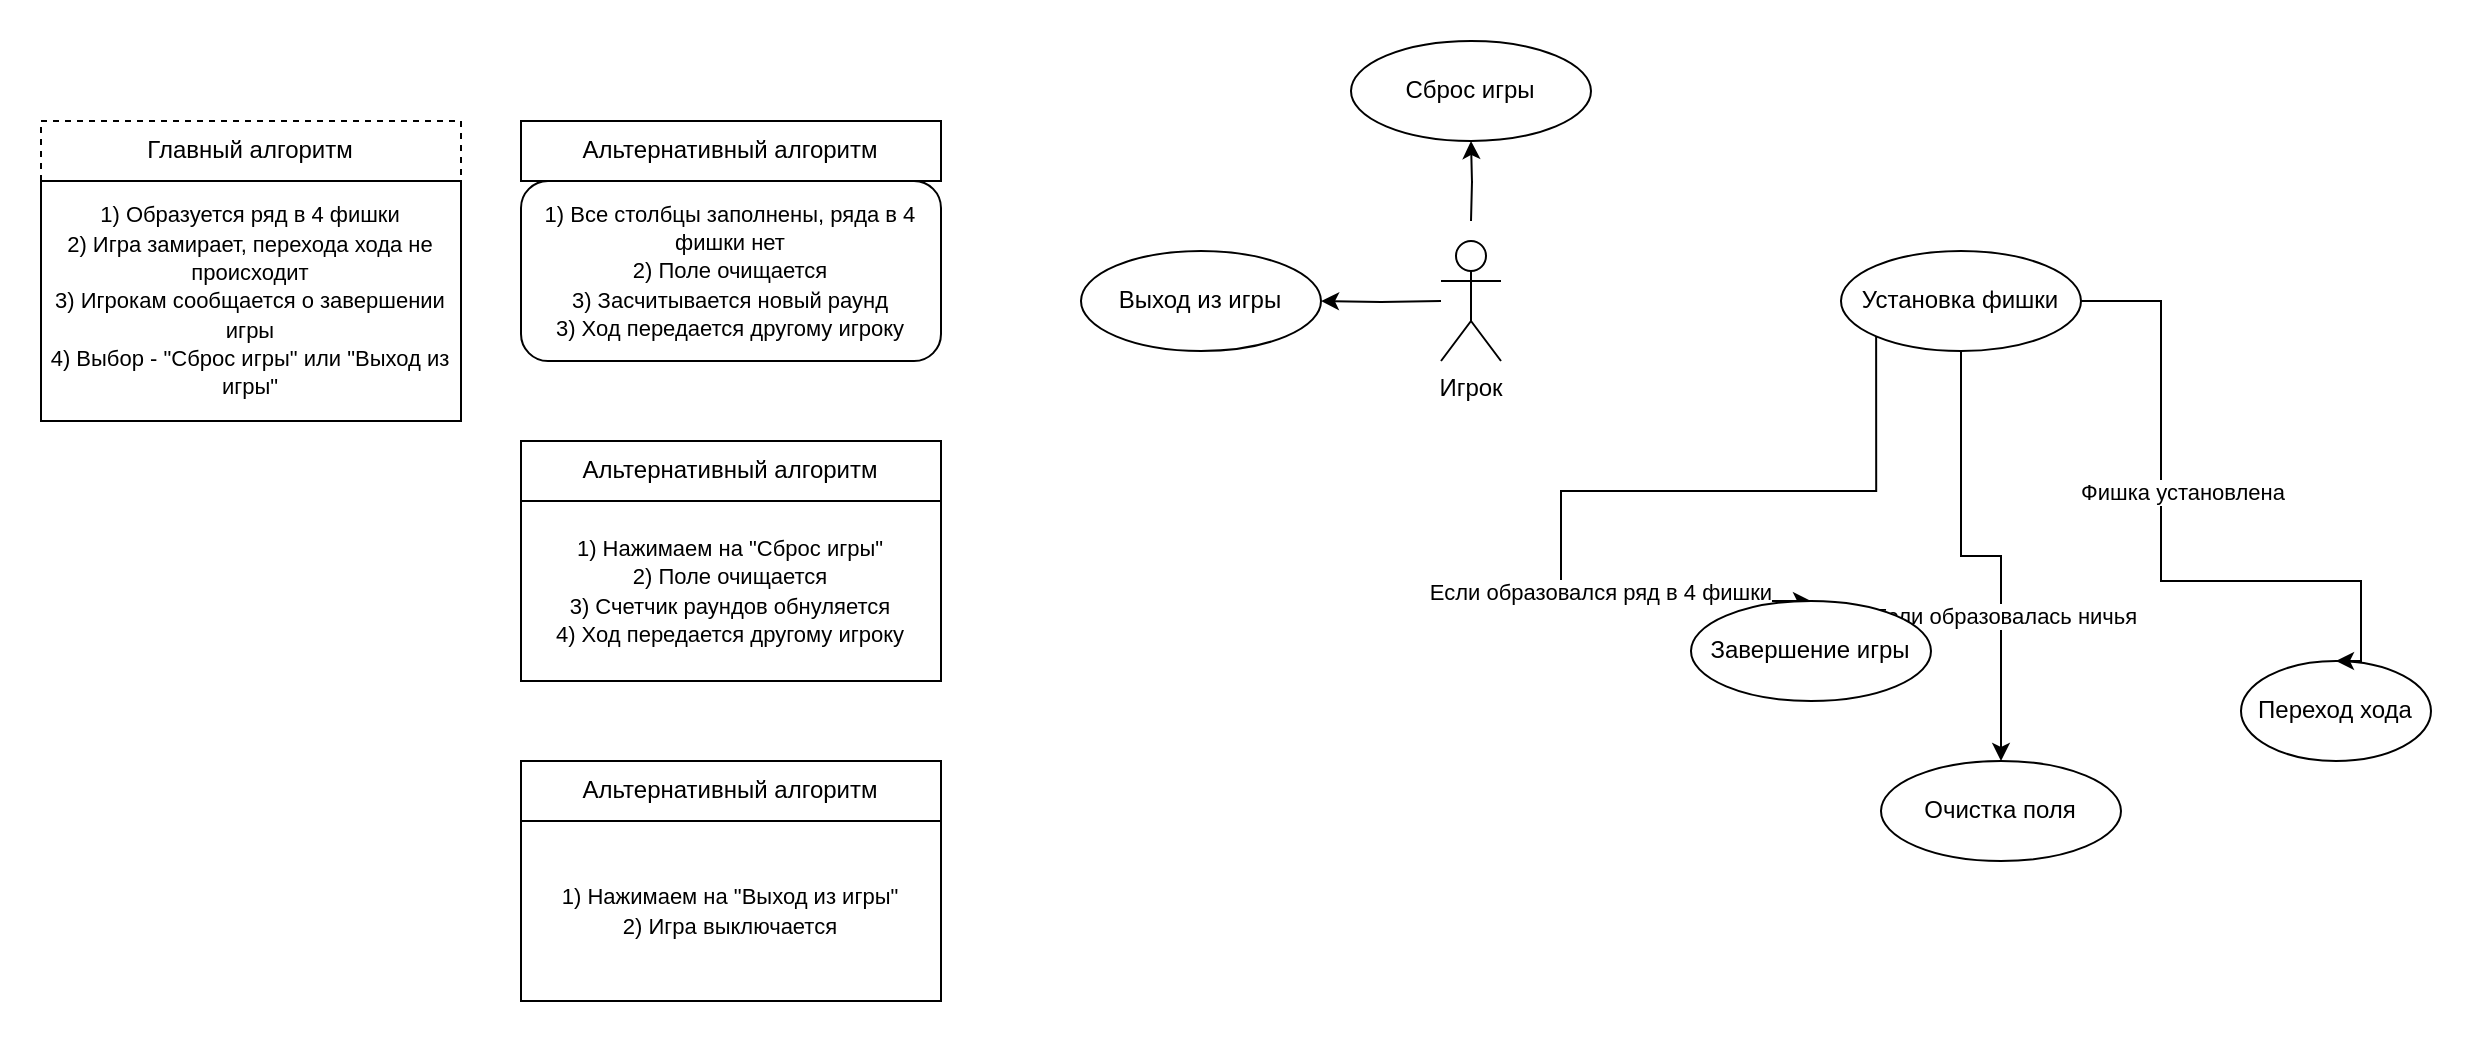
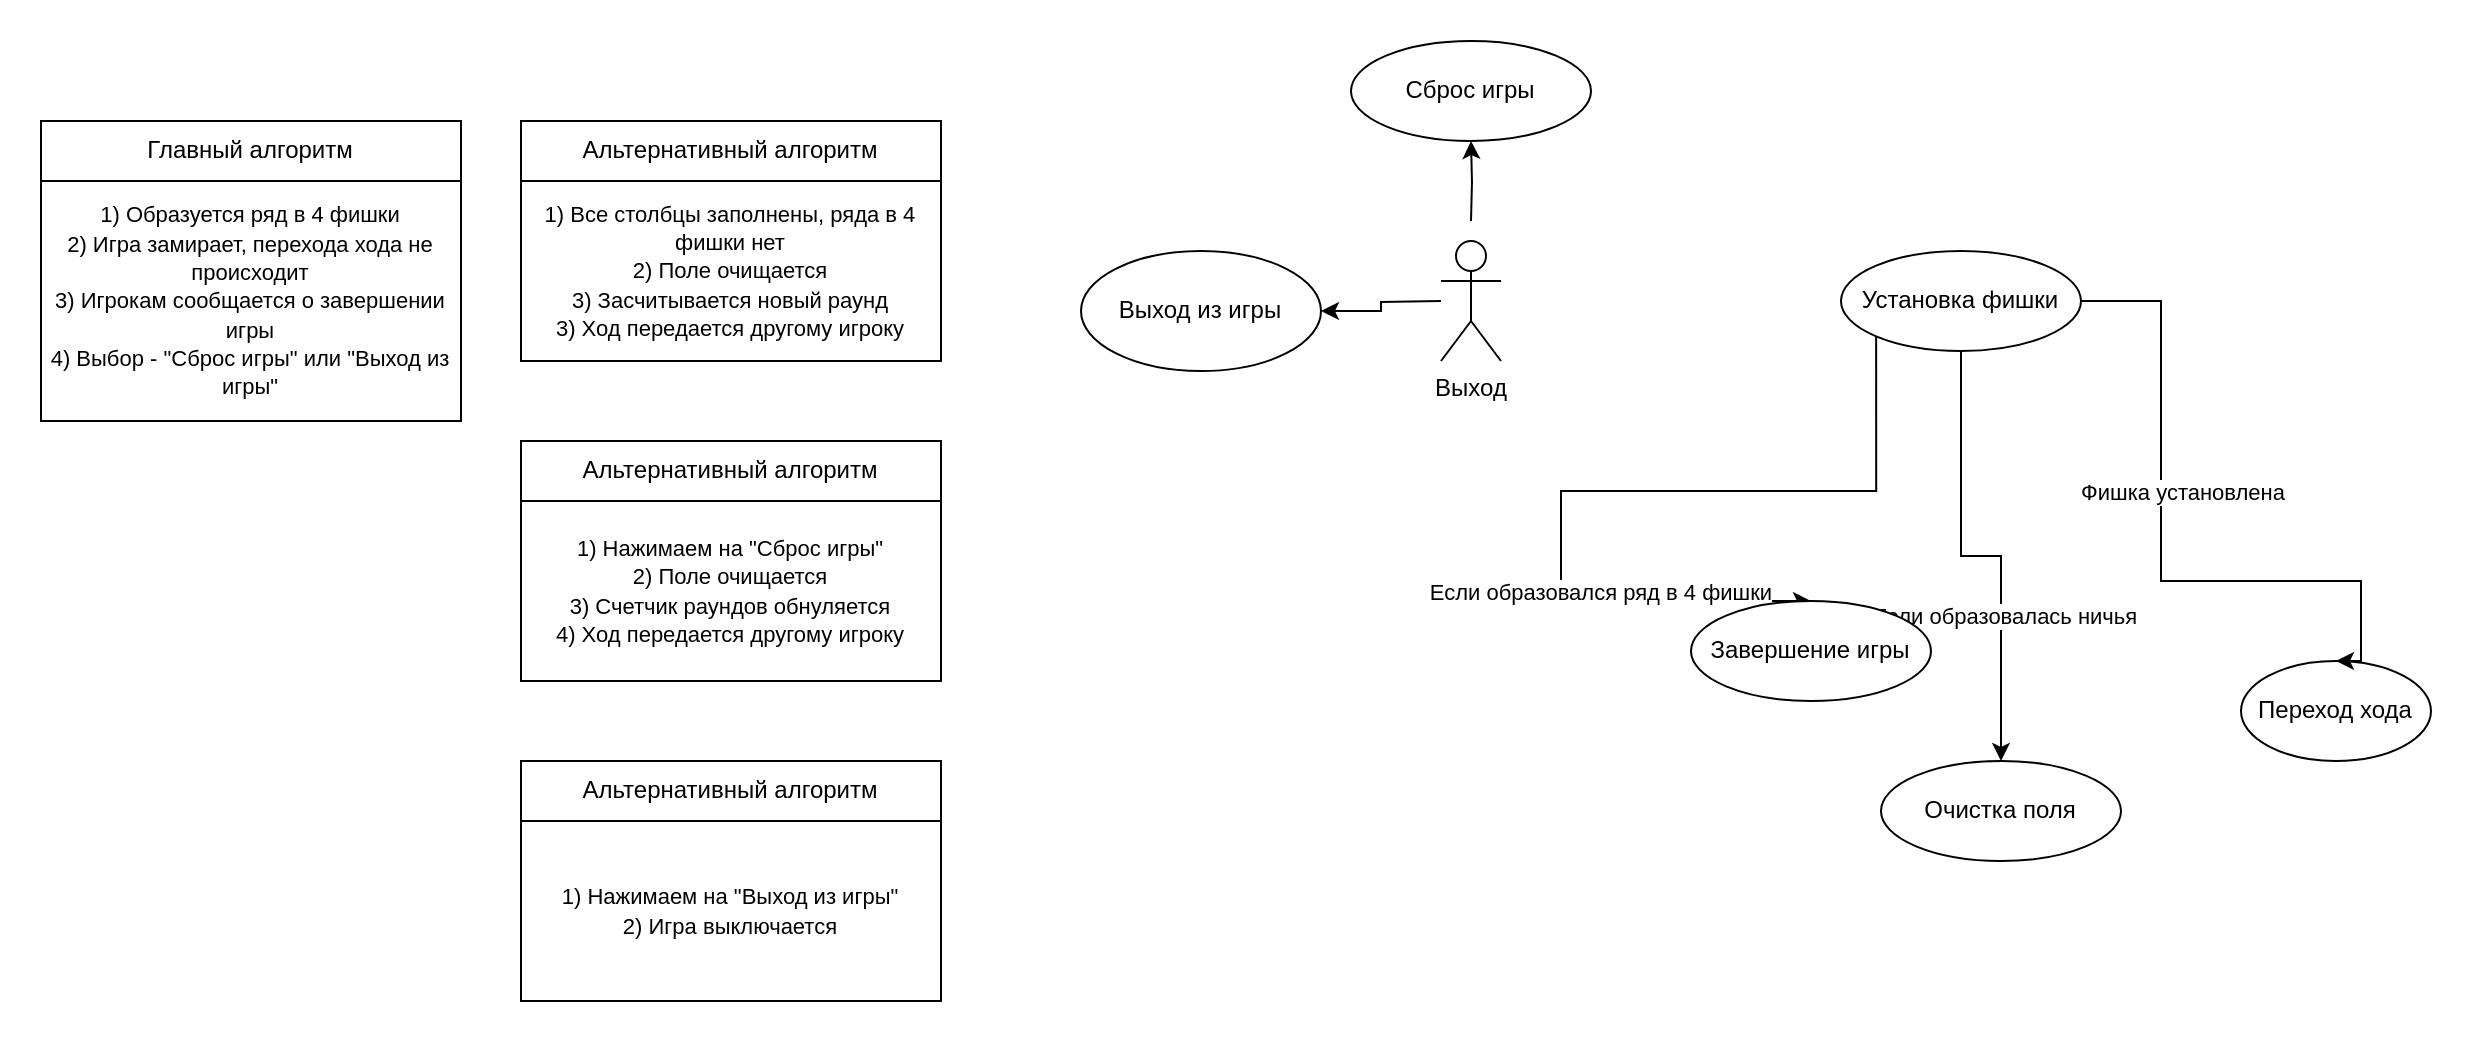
node "Главный алгоритм": style dashed -> solid
node "1) Все столбцы заполнены, ряда в 4 фишки нет 2) Поле очищается 3) Засчитывается новый раунд 3) Ход передается другому игроку": shape rounded rectangle -> rectangle
node "Выход из игры": size 240x100 -> 240x120
node "Игрок": label "Игрок" -> "Выход"
